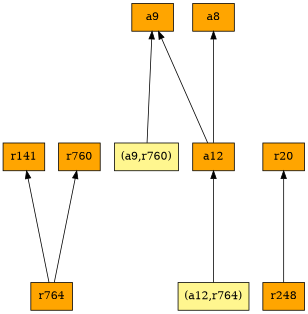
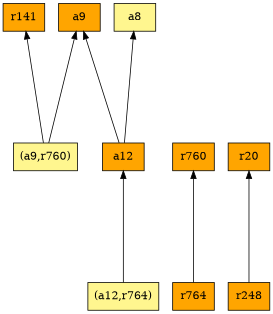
node "a8": fillcolor orange -> khaki1
edge "r764" -> "r141": now "(a9,r760)" -> "r141"
